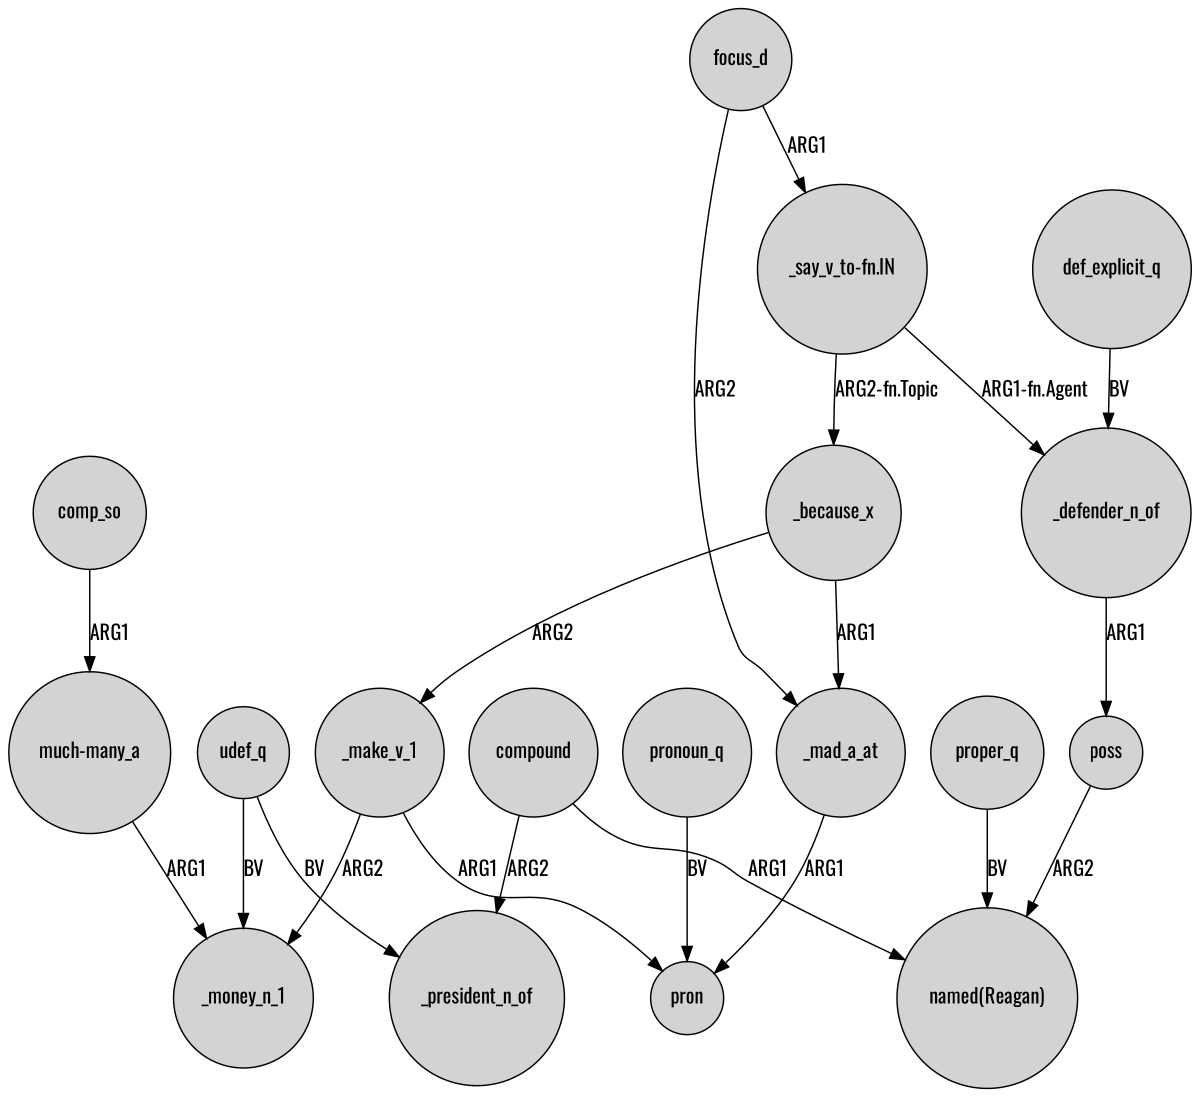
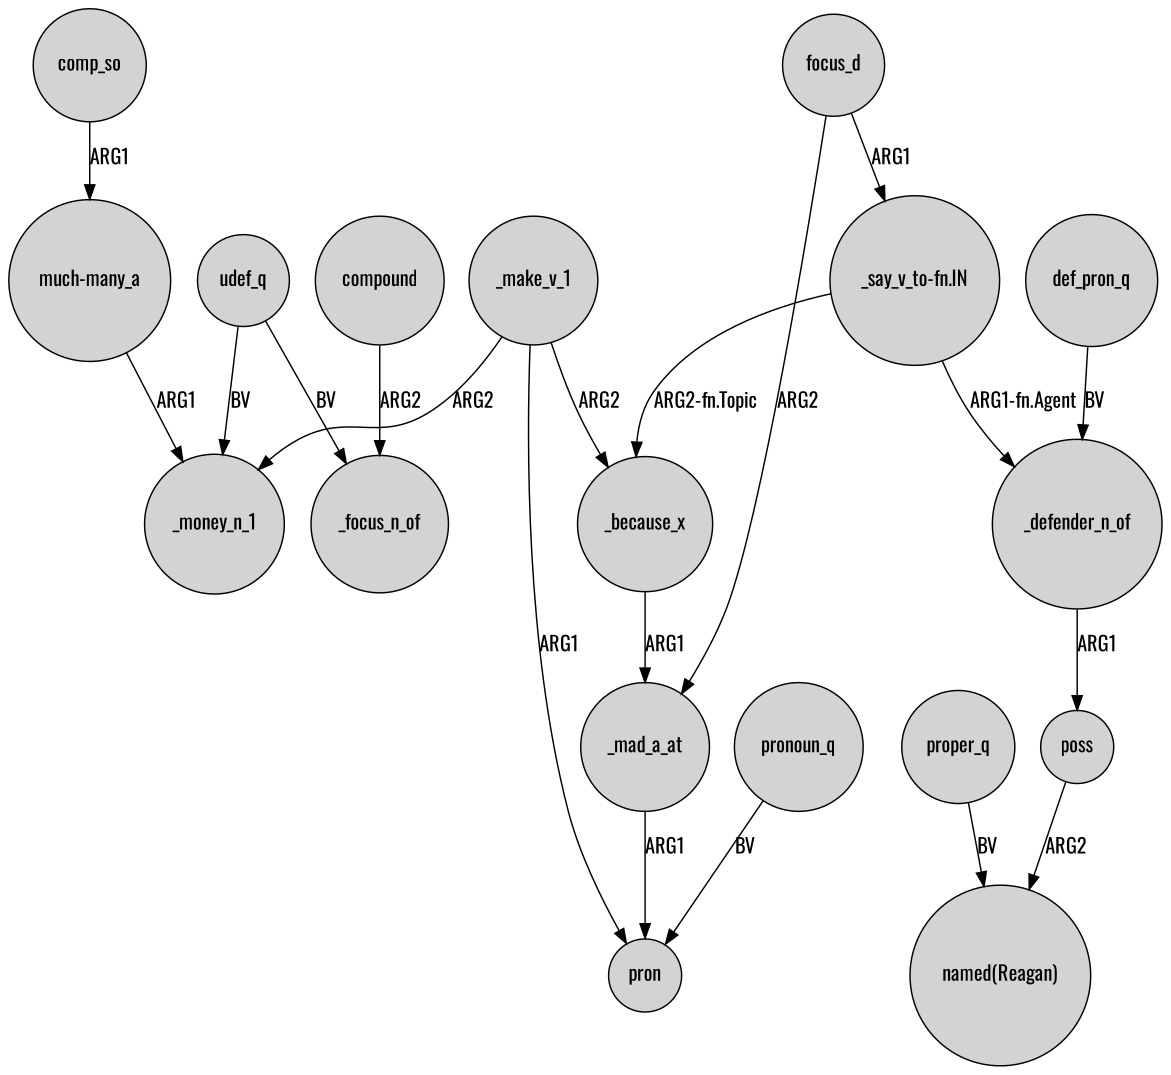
node "def_explicit_q": label "def_explicit_q" -> "def_pron_q"
edge "_because_x" -> "_make_v_1": reversed
edge "compound" -> "named(Reagan)": removed, label "ARG1"
node "_president_n_of": label "_president_n_of" -> "_focus_n_of"
